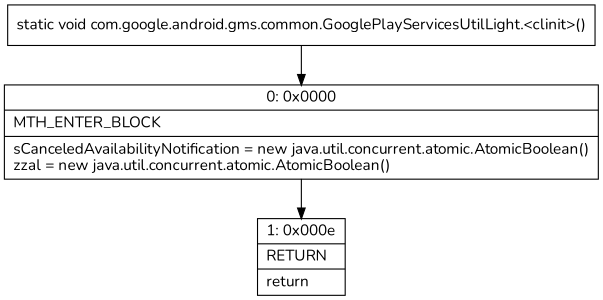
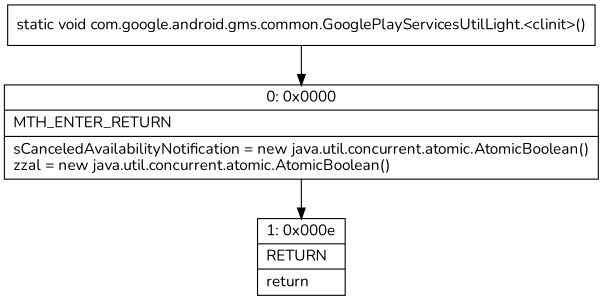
node "0: 0x0000": text "MTH_ENTER_BLOCK" -> "MTH_ENTER_RETURN"
